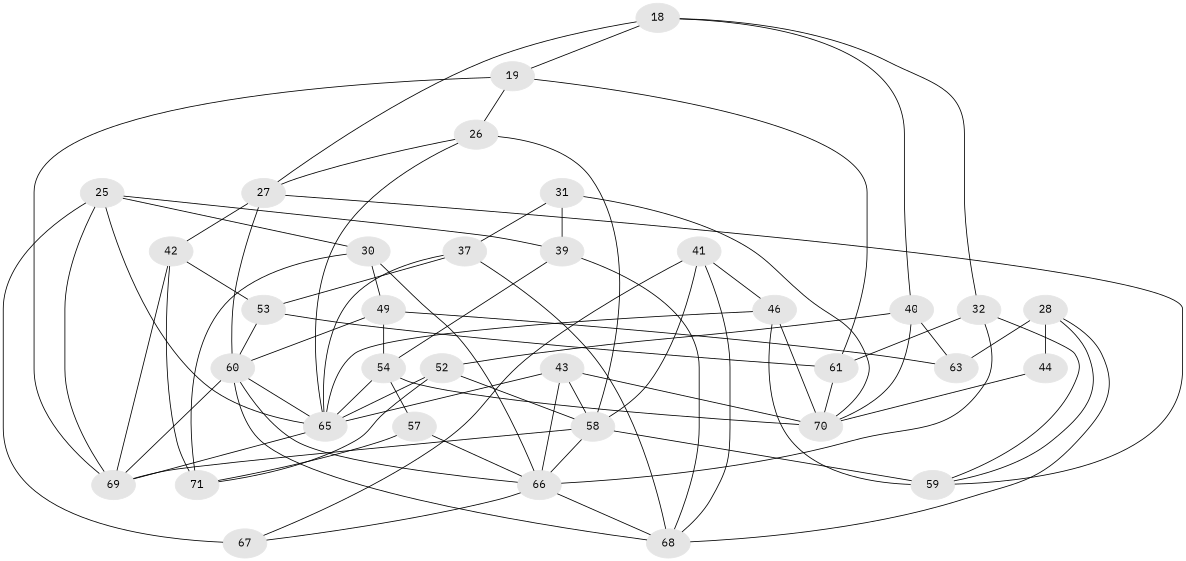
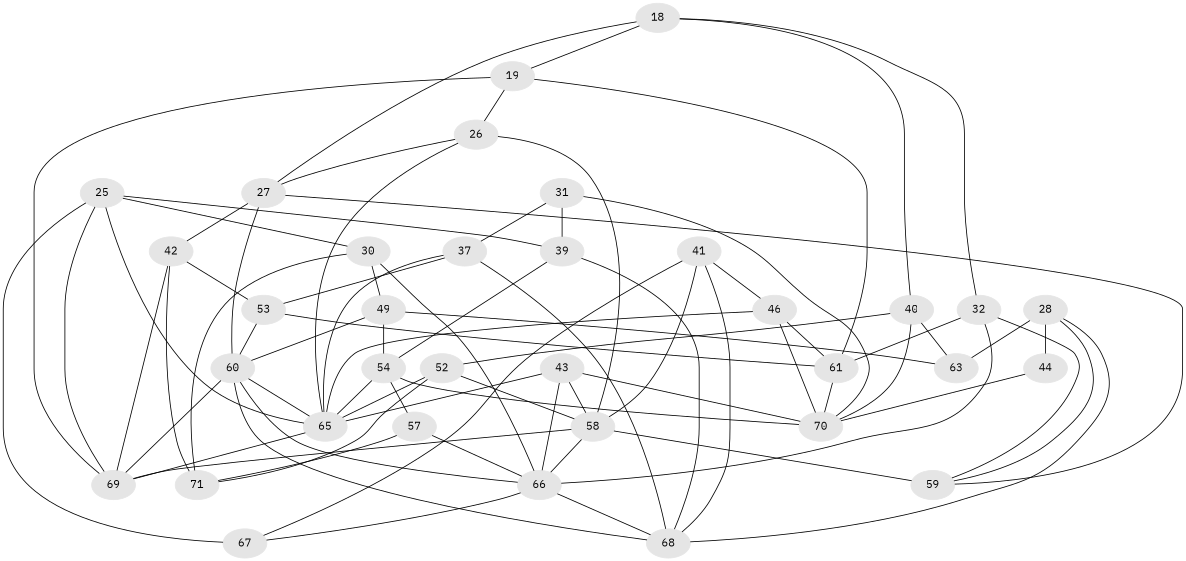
edge "46" -- "59": now "46" -- "61"
